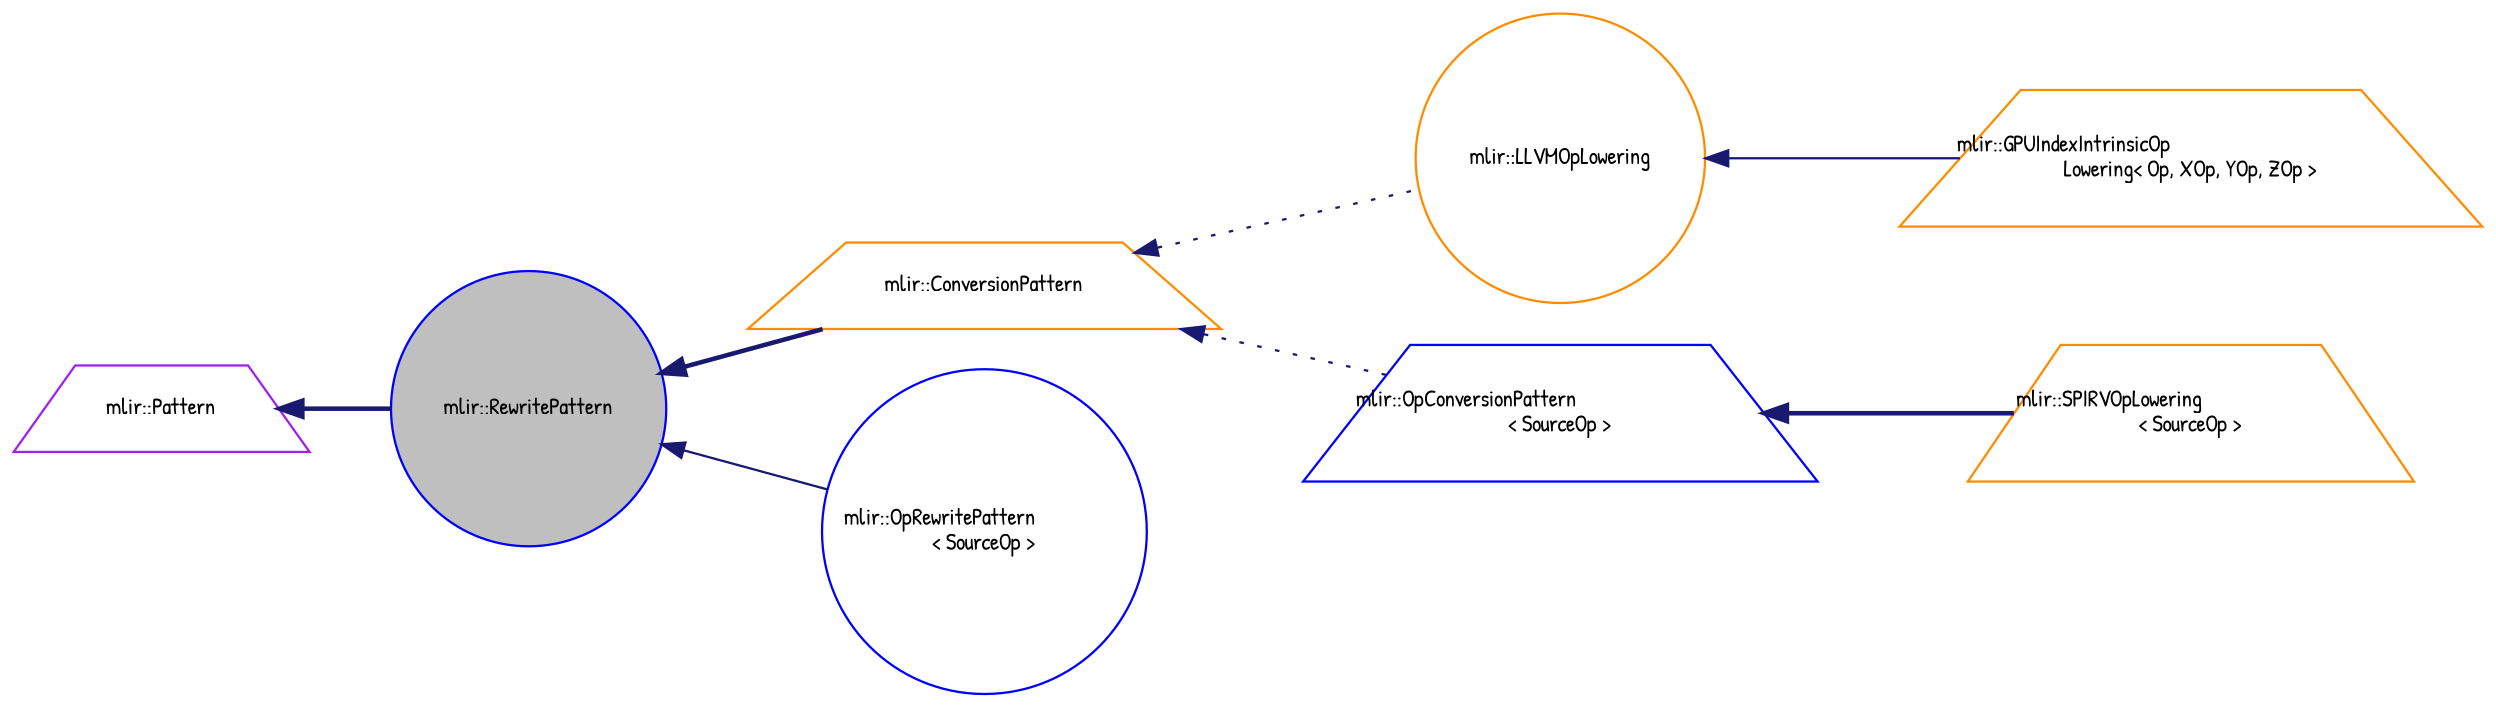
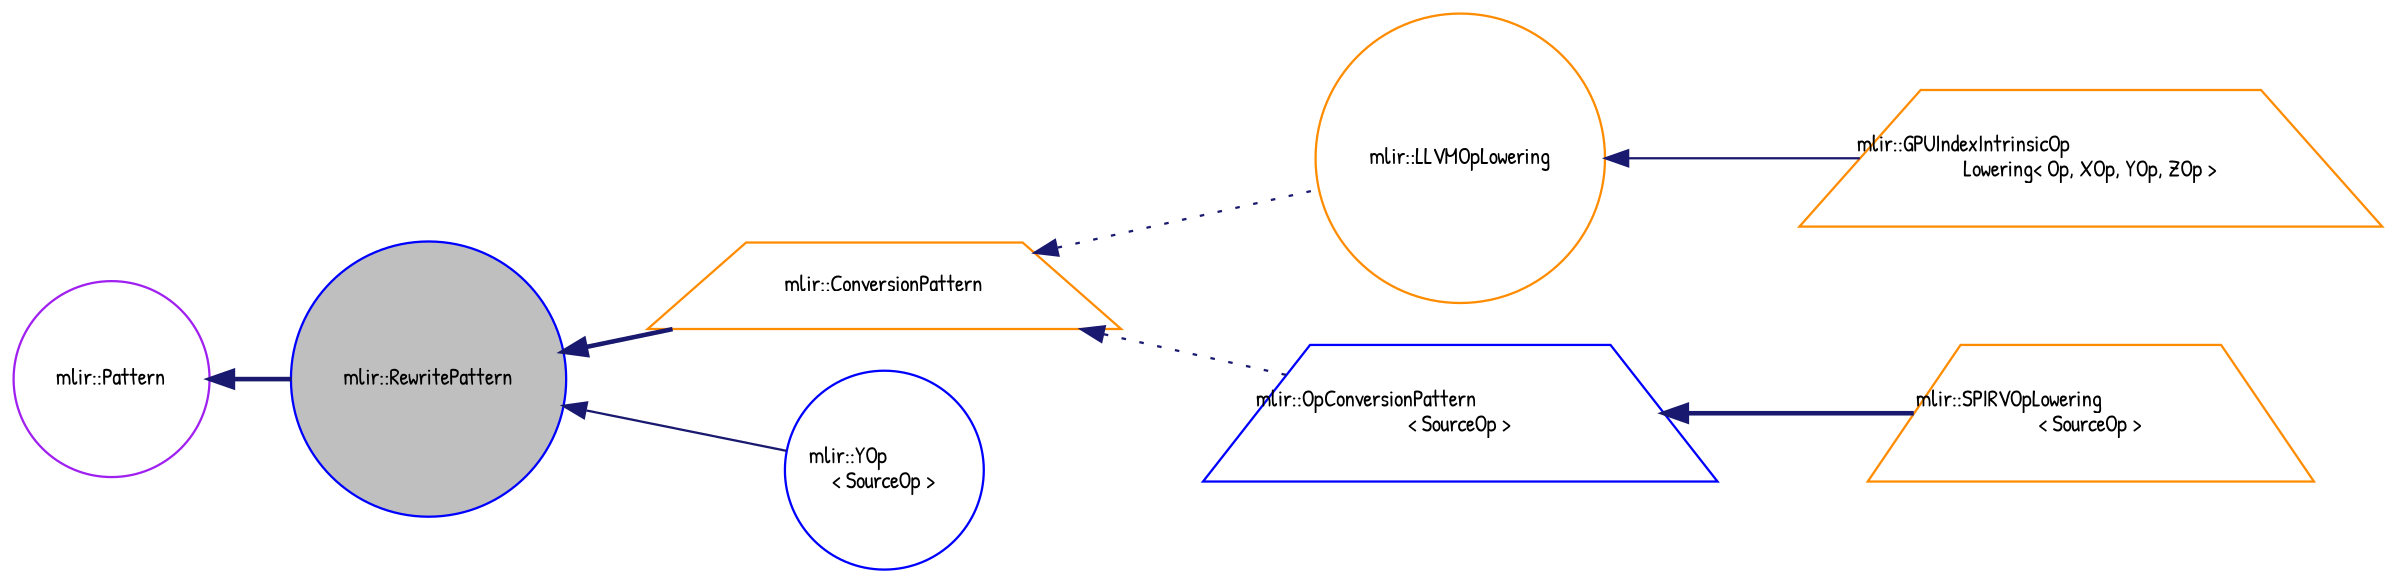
node "mlir::Pattern": shape trapezium -> circle
node "mlir::OpRewritePattern < SourceOp >": label "mlir::OpRewritePattern < SourceOp >" -> "mlir::YOp < SourceOp >"
